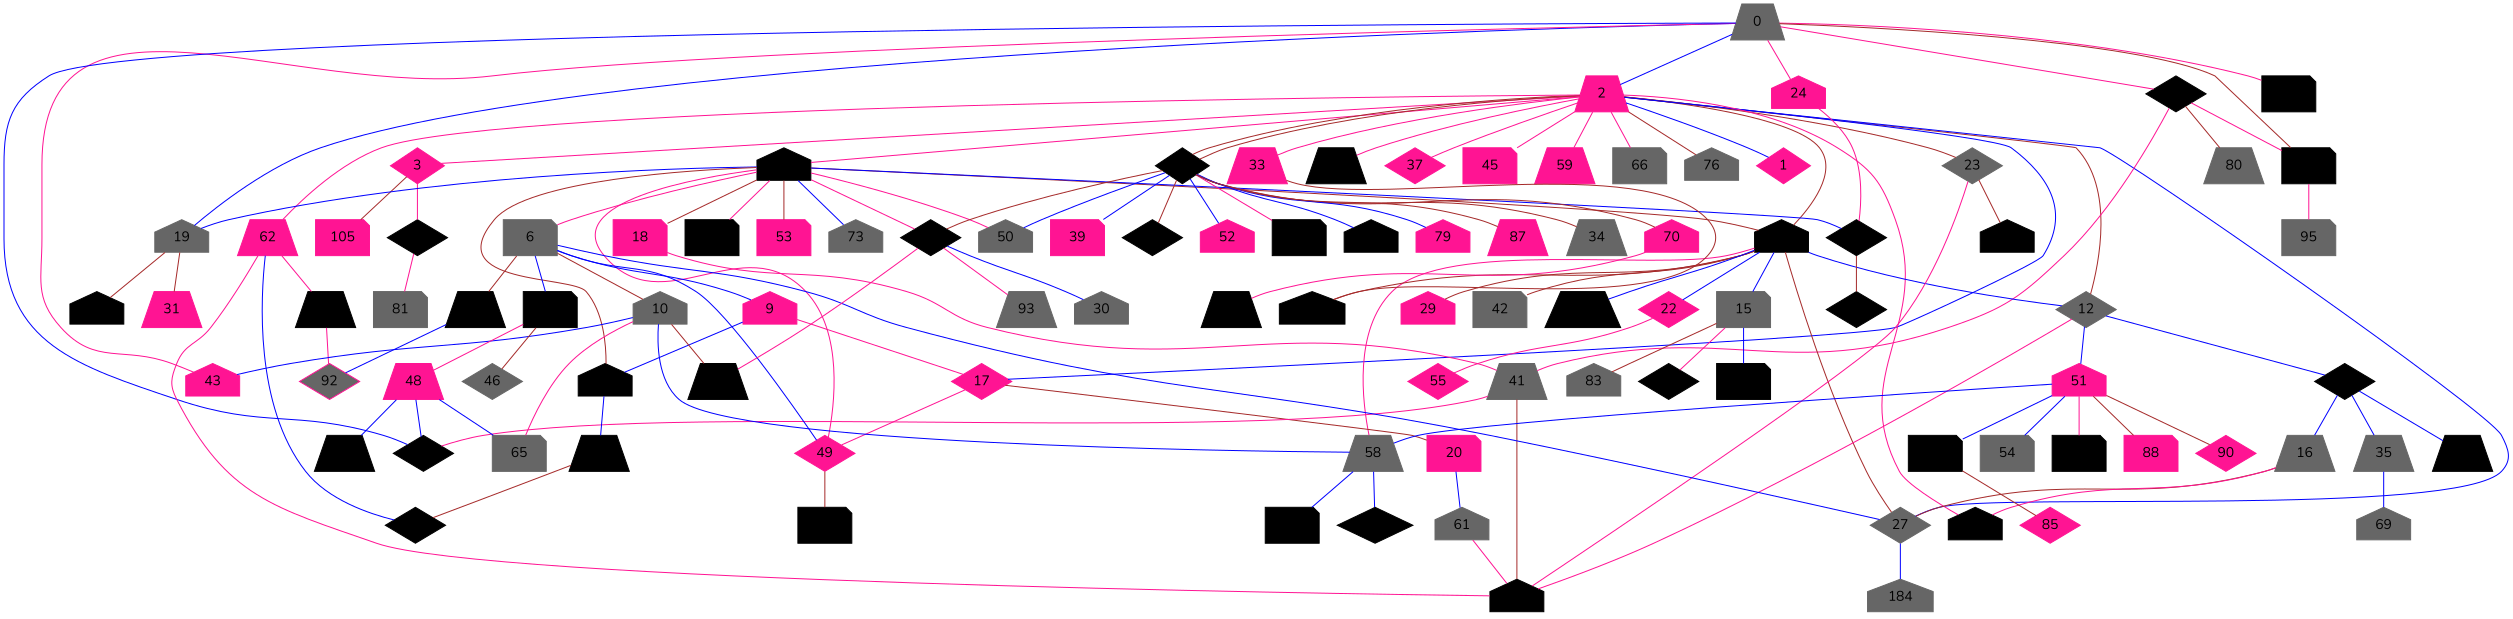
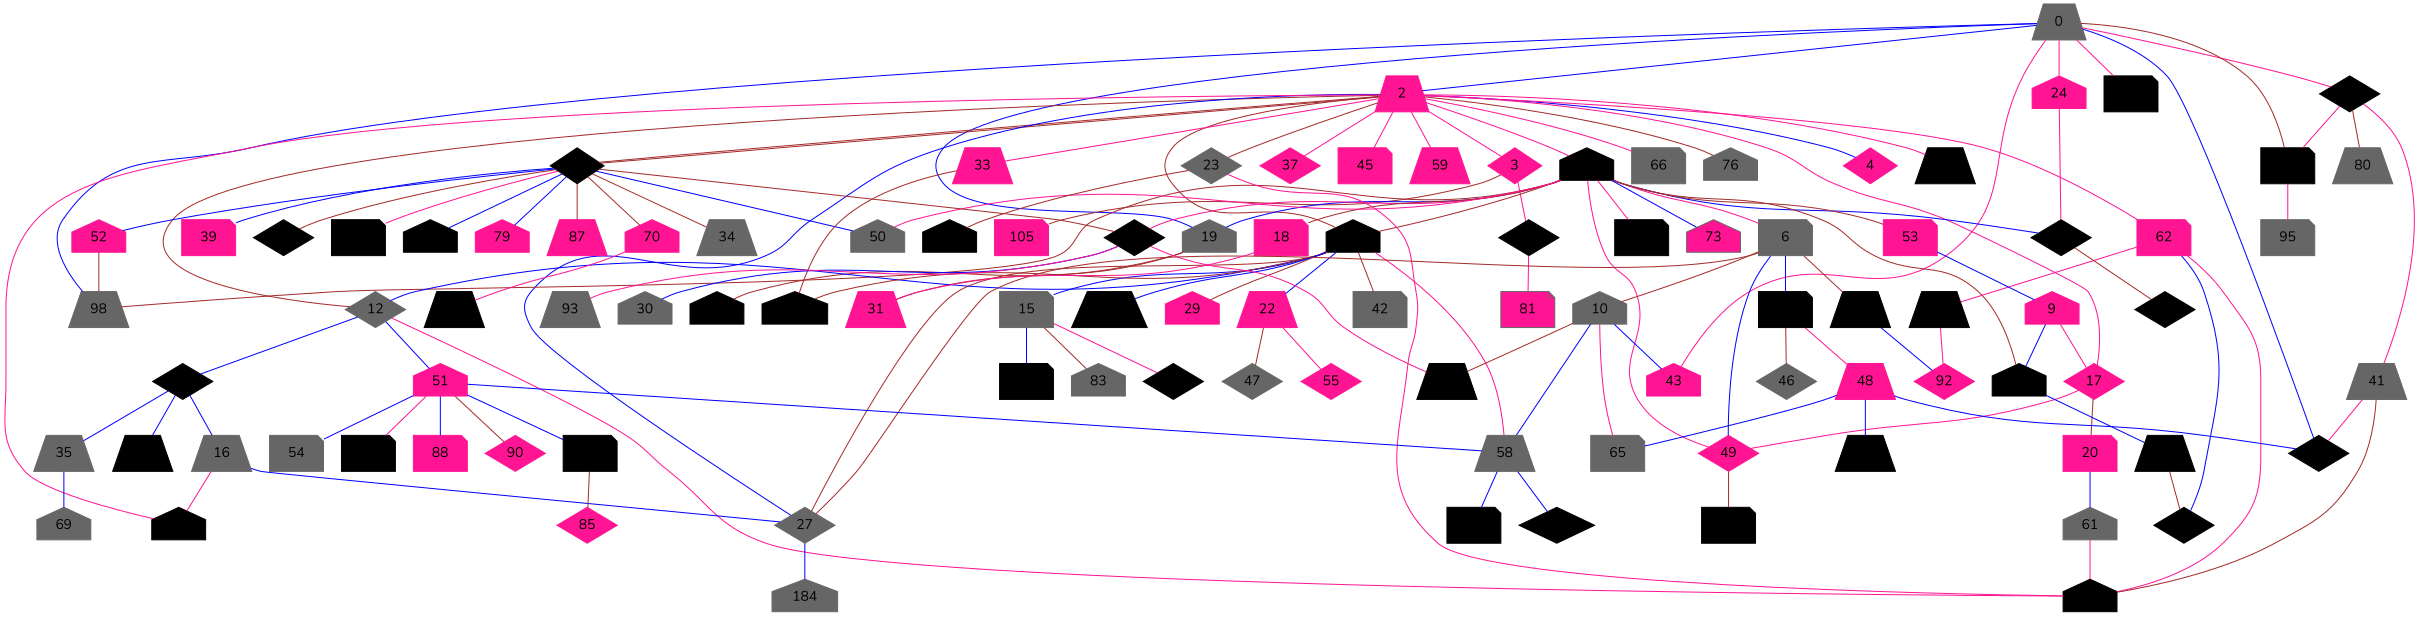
node "1": label "1" -> "4"
node "62": shape trapezium -> note
node "73": fillcolor gray40 -> deeppink
edge "6" -- "9": now "53" -- "9"
node "98": added
node "81": fillcolor gray40 -> deeppink
node "22": shape diamond -> trapezium
edge "2" -- "17": color blue -> deeppink
edge "18" -- "41": now "18" -- "31"
node "92": fillcolor gray40 -> deeppink
node "47": added
edge "6" -- "27": color blue -> brown
edge "51" -- "88": color brown -> blue
edge "16" -- "27": color brown -> blue
